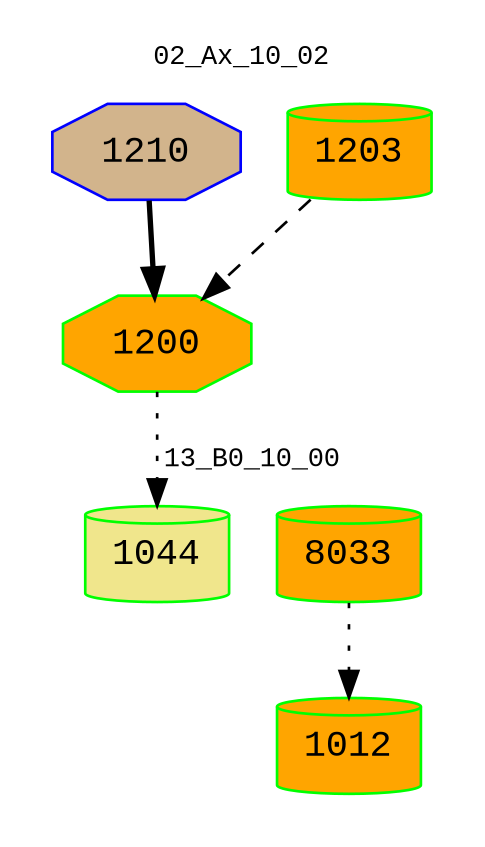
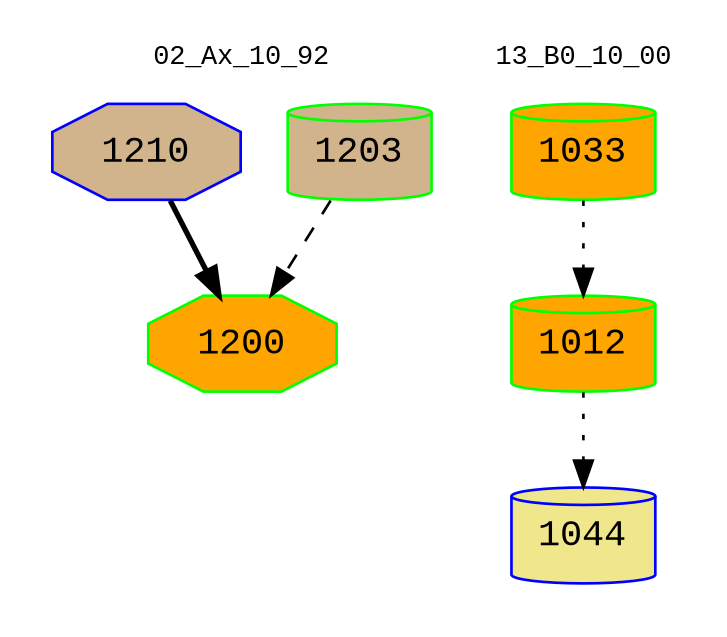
cluster "02_Ax_10_02": label "02_Ax_10_02" -> "02_Ax_10_92"
node "1203": fillcolor orange -> tan
edge "1200" -> "1044": now "1012" -> "1044"
node "1044": color green -> blue
node "8033": label "8033" -> "1033"
